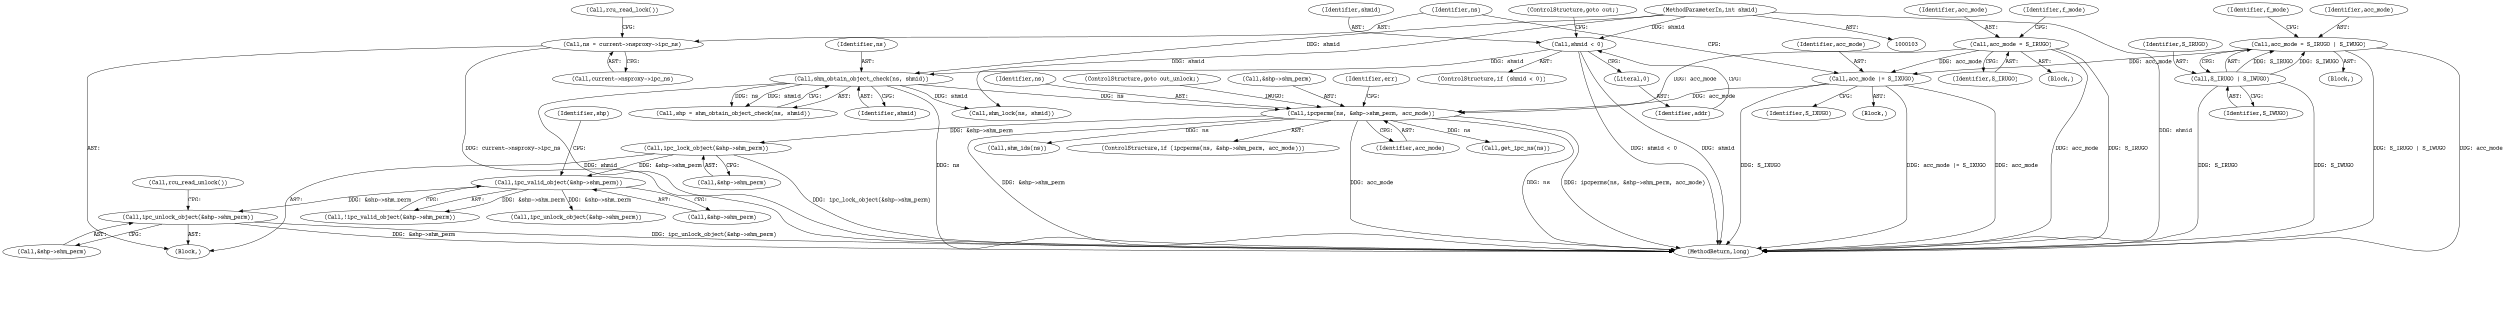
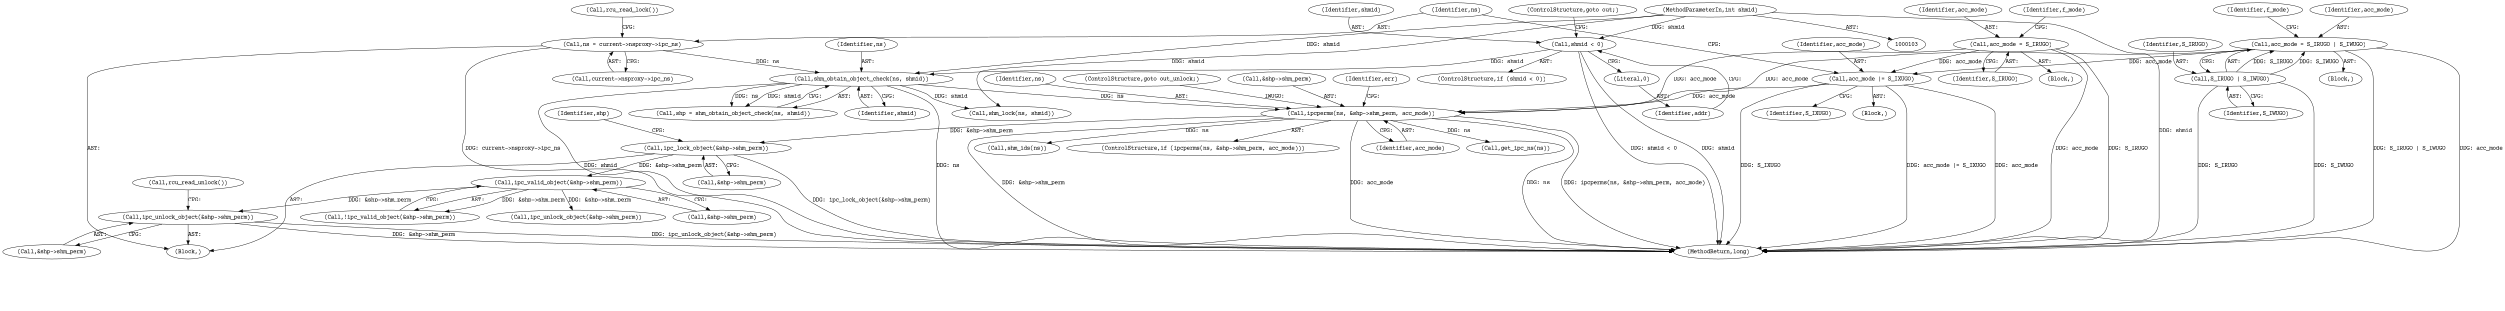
edge "(Call,acc_mode = S_IRUGO | S_IWUGO)" -> "(Call,ipcperms(ns, &shp->shm_perm, acc_mode))": added, label "DDG: acc_mode"
edge "(Call,ns = current->nsproxy->ipc_ns)" -> "(Call,shm_obtain_object_check(ns, shmid))": added, label "DDG: ns"
edge "(Identifier,shp)" -> "(Call,ipc_valid_object(&shp->shm_perm))": now "(Identifier,shp)" -> "(Call,ipc_lock_object(&shp->shm_perm))"
